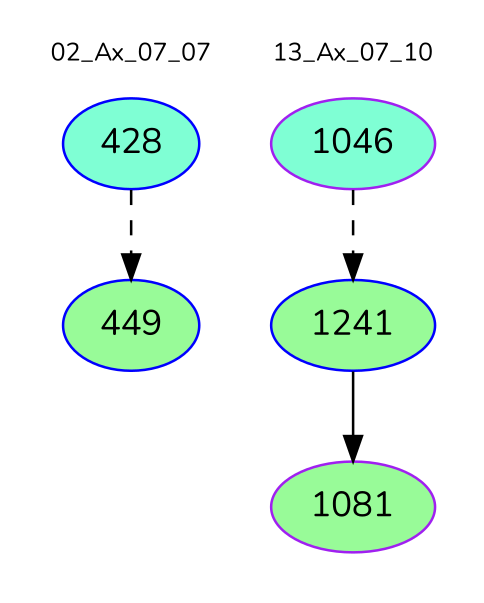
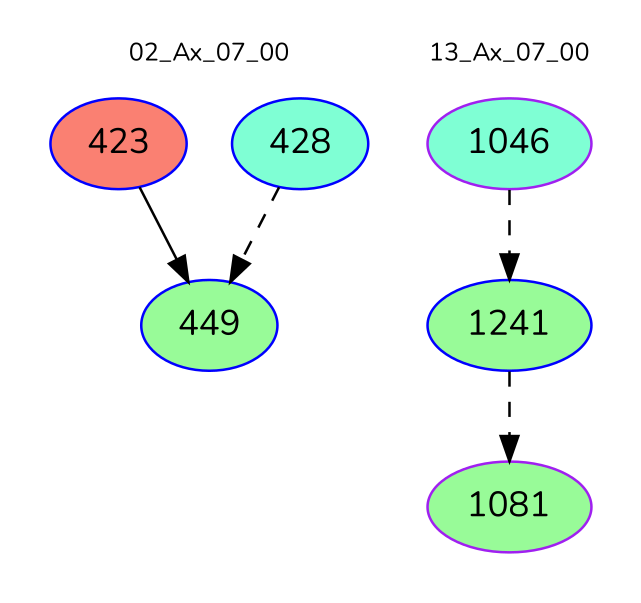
cluster "02_Ax_07_07": label "02_Ax_07_07" -> "02_Ax_07_00"
cluster "13_Ax_07_10": label "13_Ax_07_10" -> "13_Ax_07_00"
node "423": added
edge "1241" -> "1081": style solid -> dashed
